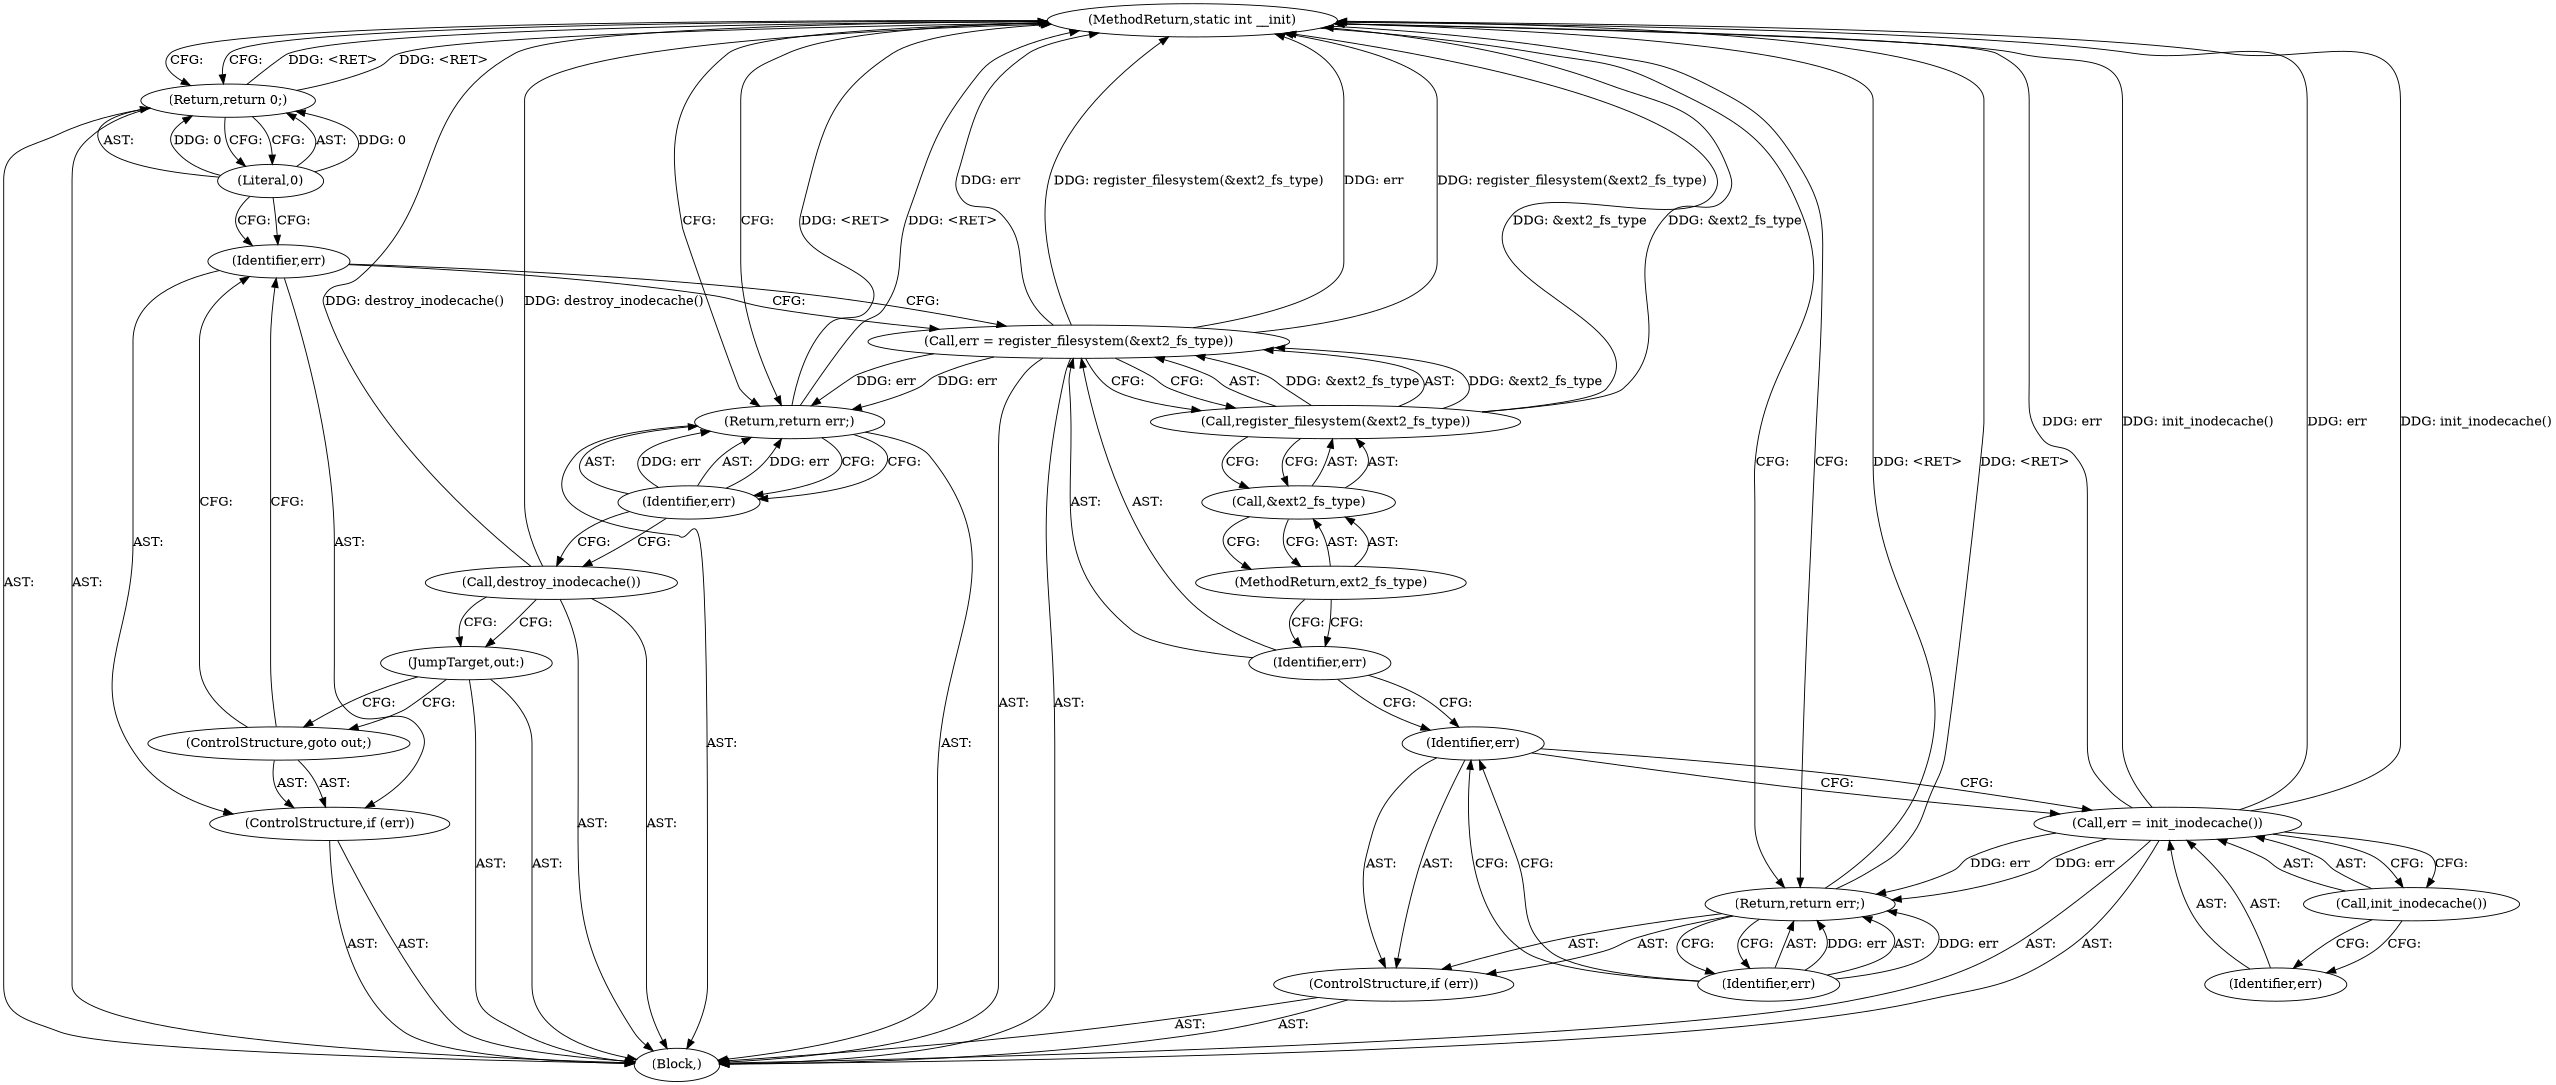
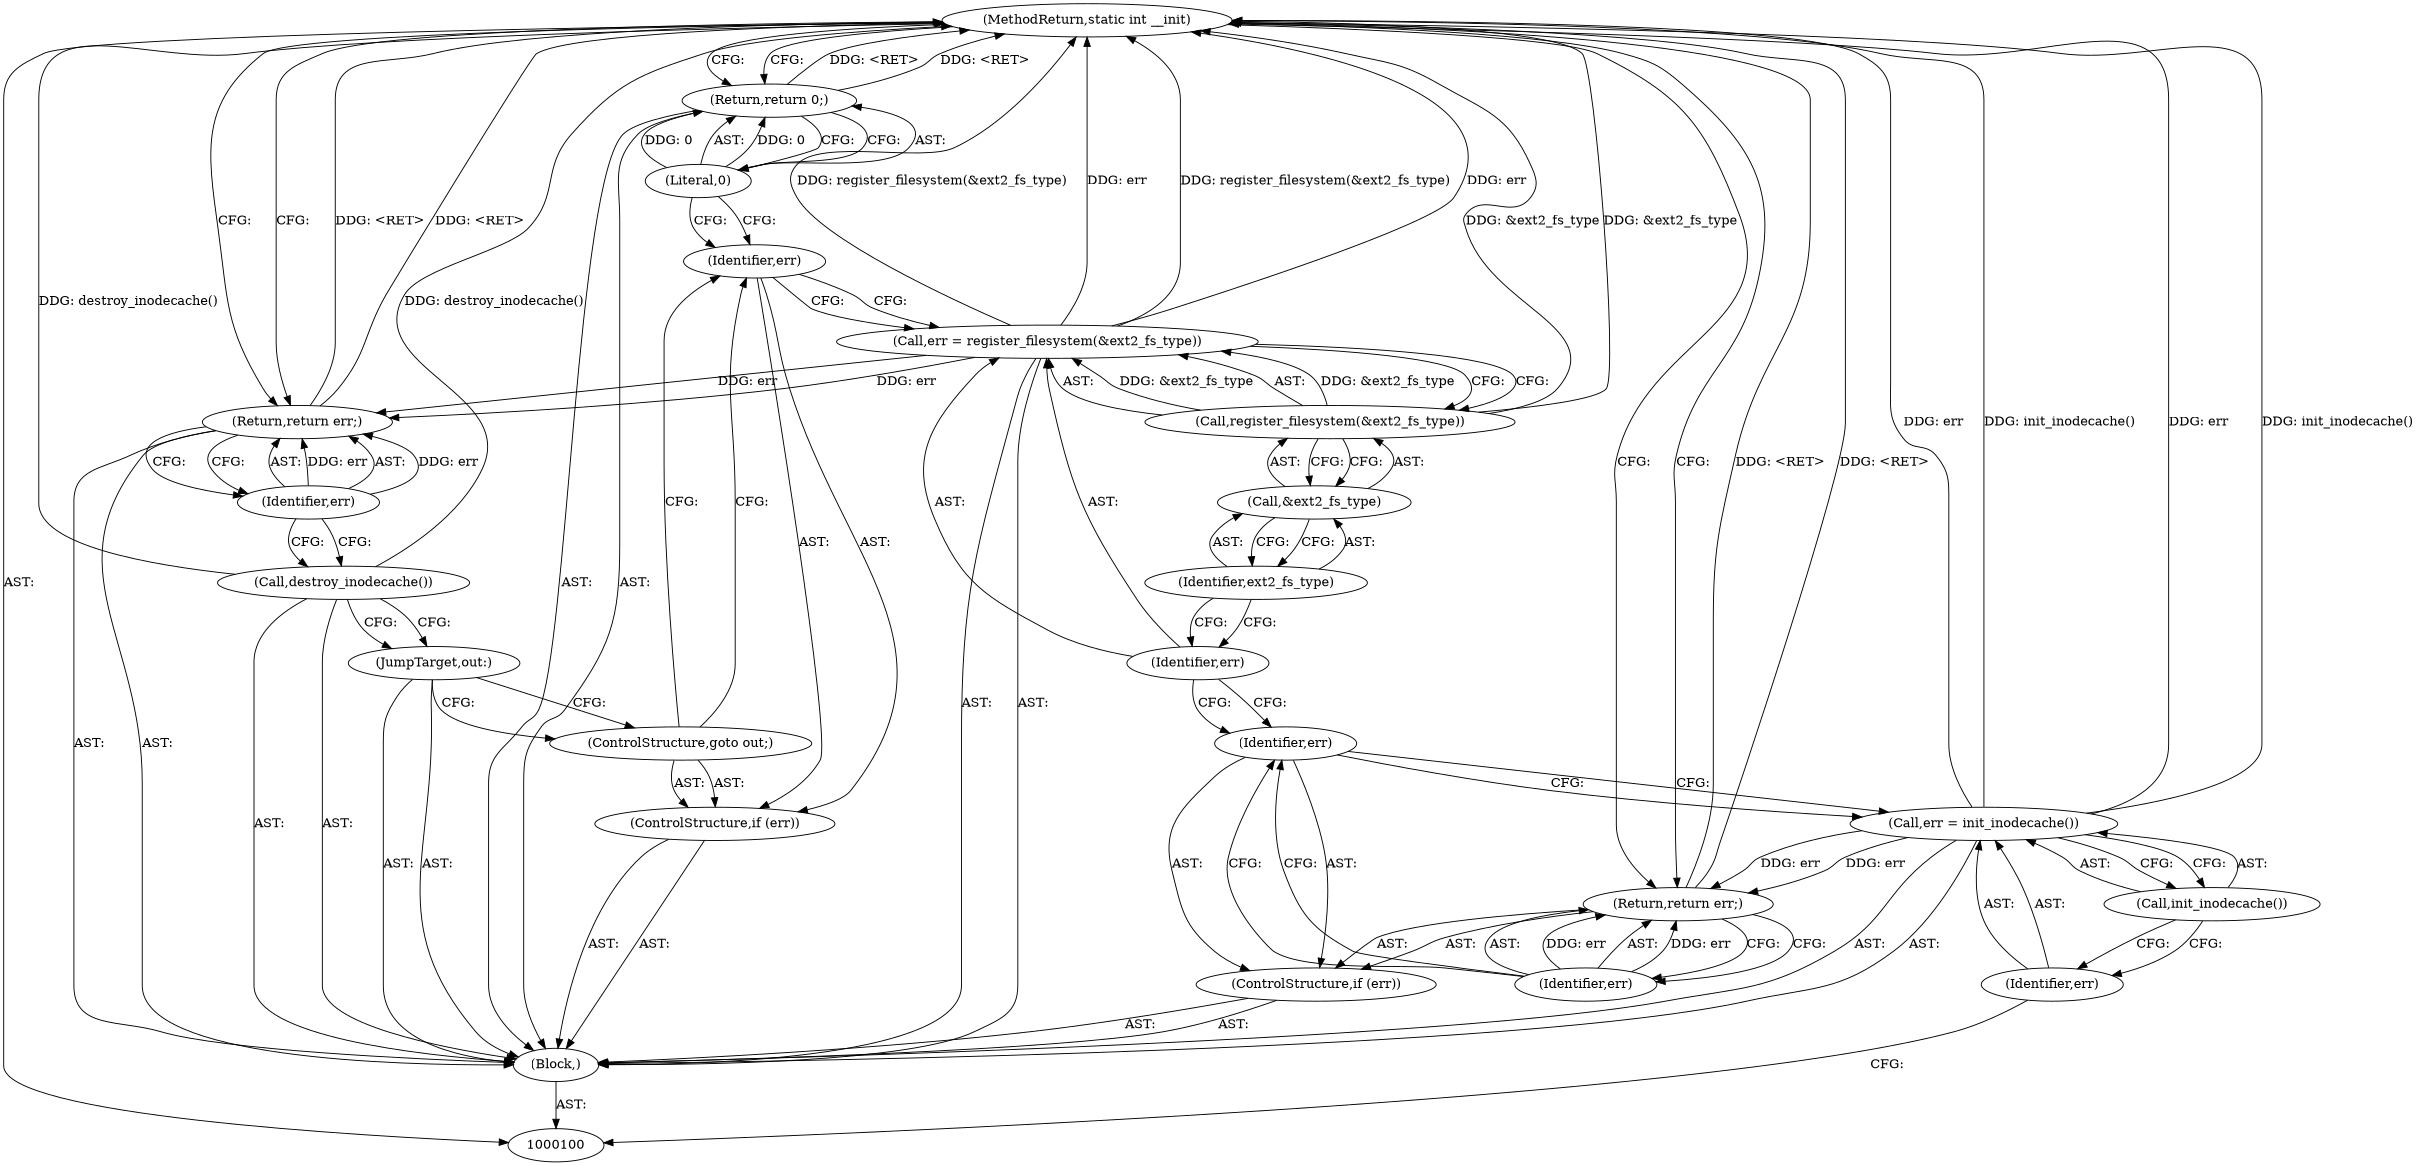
node "(MethodReturn,ext2_fs_type)": label "(MethodReturn,ext2_fs_type)" -> "(Identifier,ext2_fs_type)"
node "1000100": added
